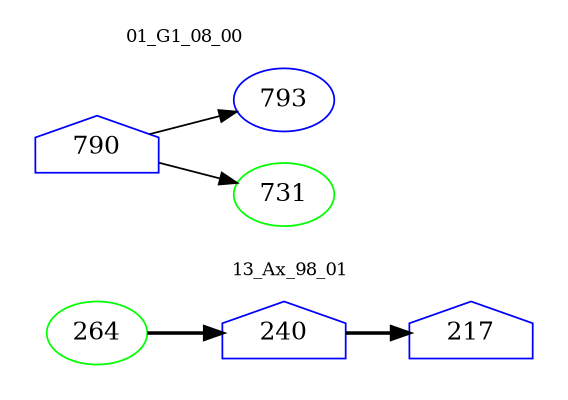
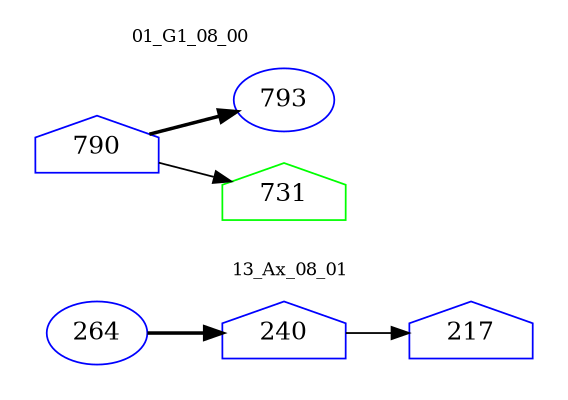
edge "790" -> "793": style solid -> bold
node "731": shape ellipse -> house
cluster "13_Ax_98_01": label "13_Ax_98_01" -> "13_Ax_08_01"
node "264": color green -> blue
edge "240" -> "217": style bold -> solid
